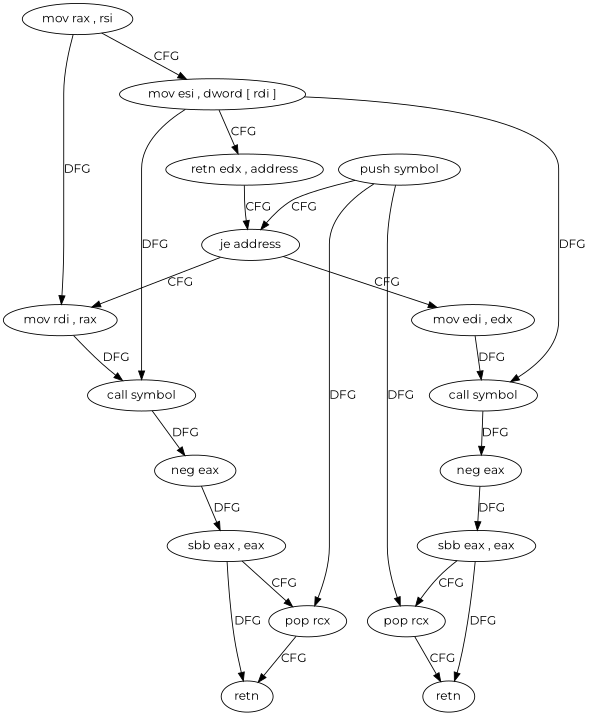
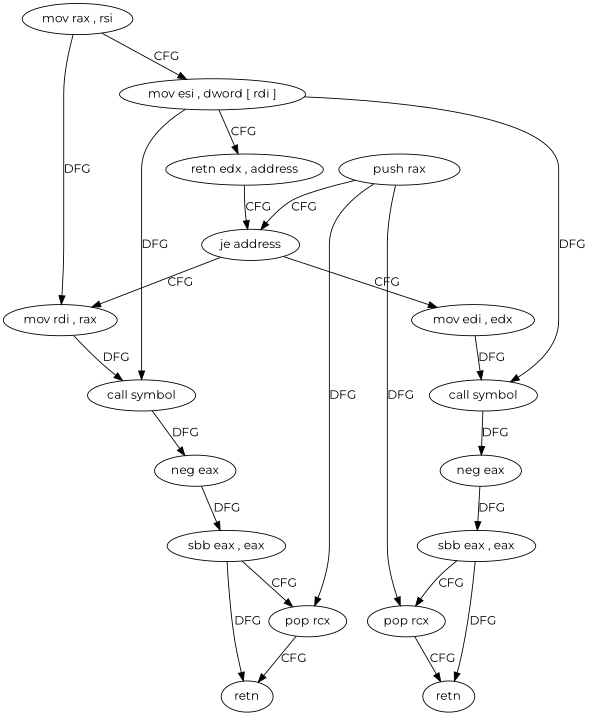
node "push symbol": label "push symbol" -> "push rax"
